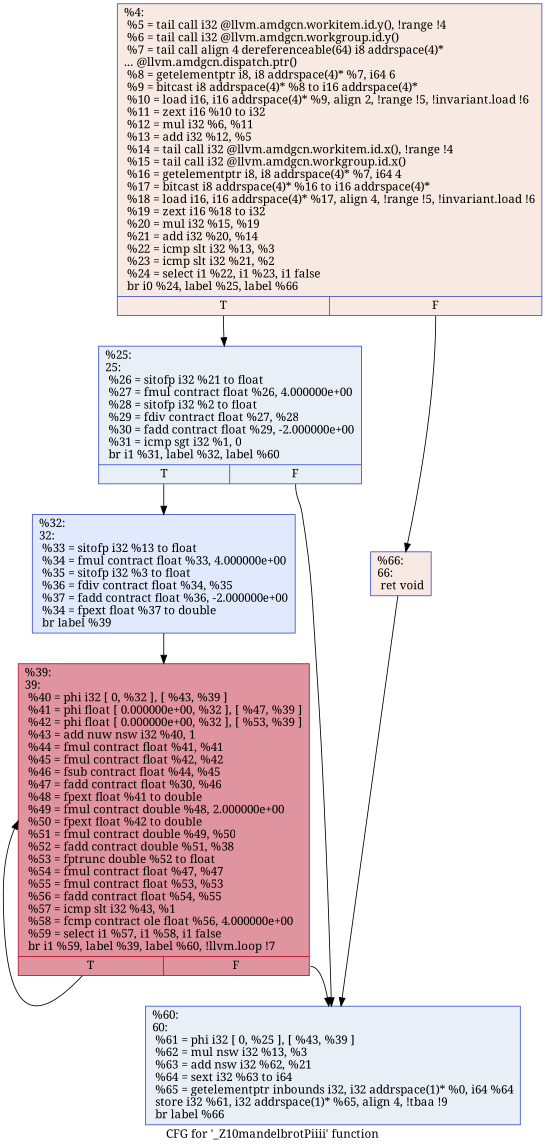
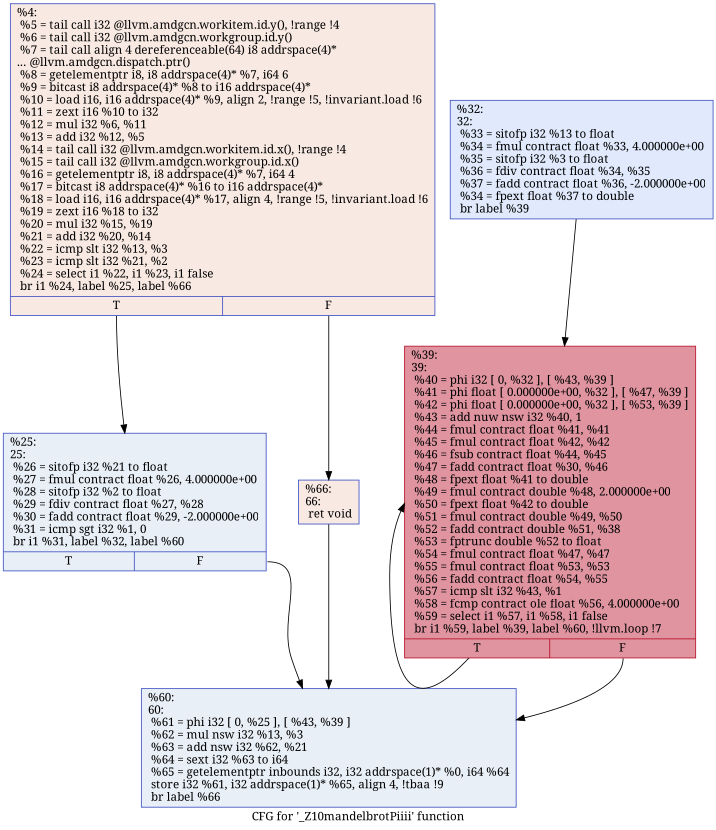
node "%4:": text "br i0 %24, label %25, label %66" -> "br i1 %24, label %25, label %66"
edge "%25:" -> "%32:": removed
